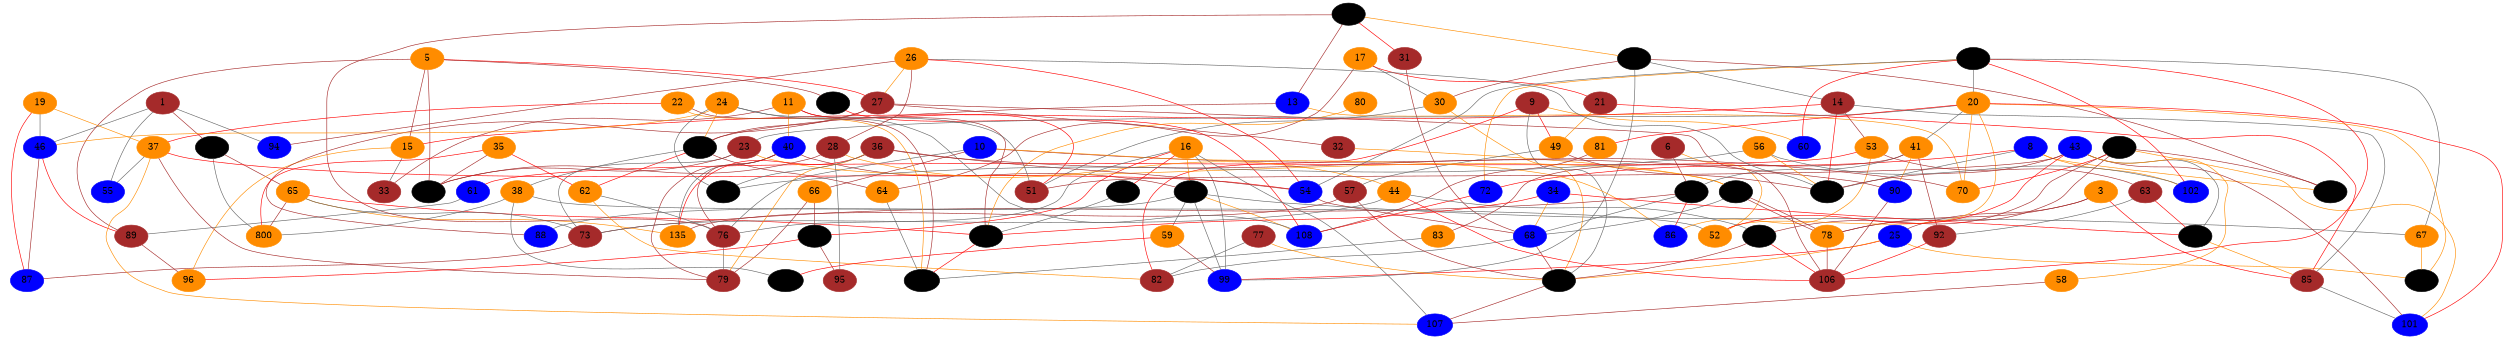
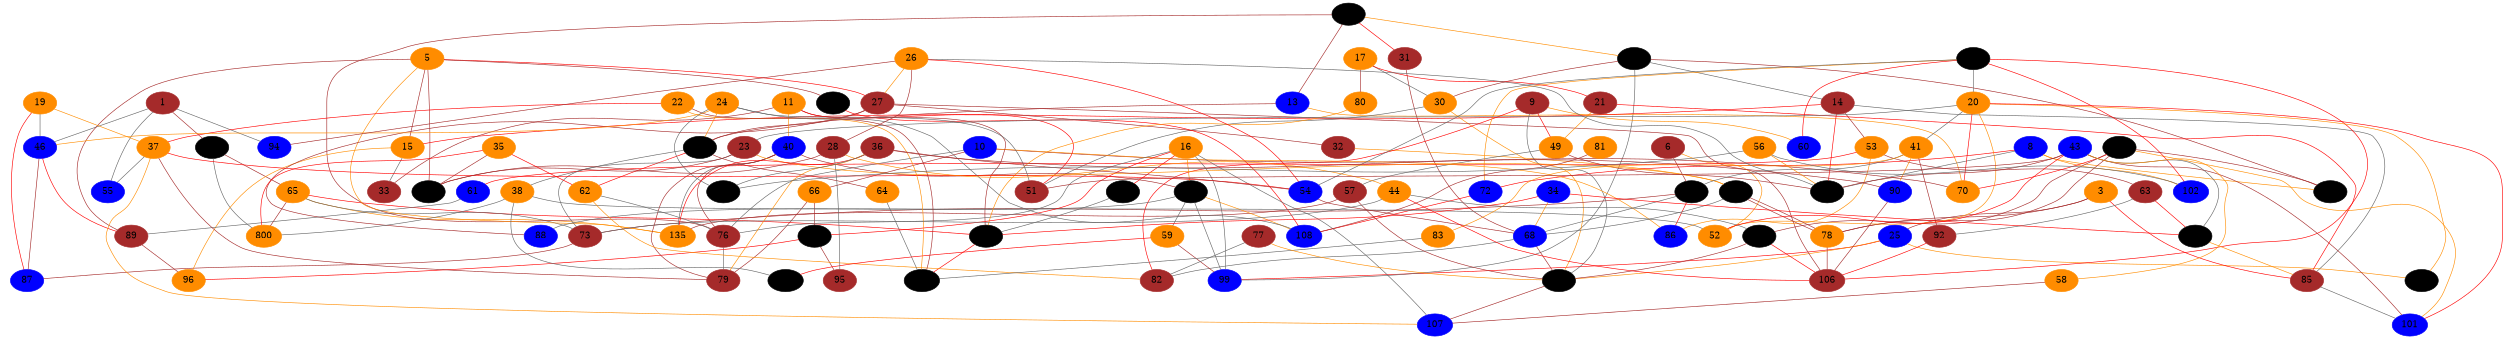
edge "20" -- "81": removed
edge "17" -- "64": now "17" -- "80"
edge "20" -- "70": color darkorange -> red
edge "41" -- "83": color brown -> darkorange
edge "5" -- "135": added
node "67": removed
